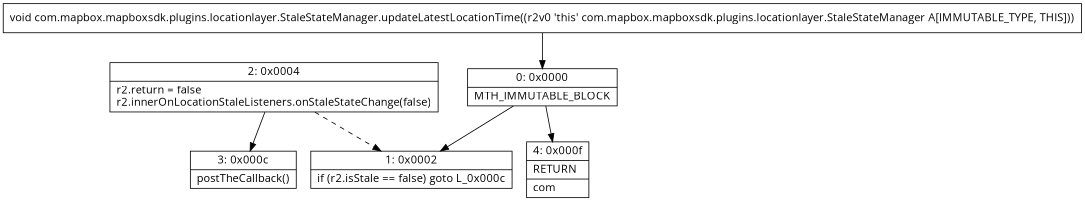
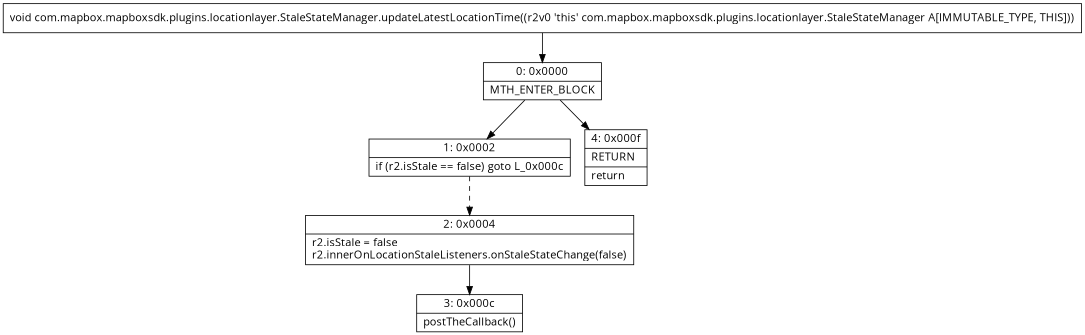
node "2: 0x0004": text "r2.return = false" -> "r2.isStale = false"
node "0: 0x0000": text "MTH_IMMUTABLE_BLOCK" -> "MTH_ENTER_BLOCK"
edge "2: 0x0004" -> "1: 0x0002": reversed
node "4: 0x000f": text "com" -> "return"
